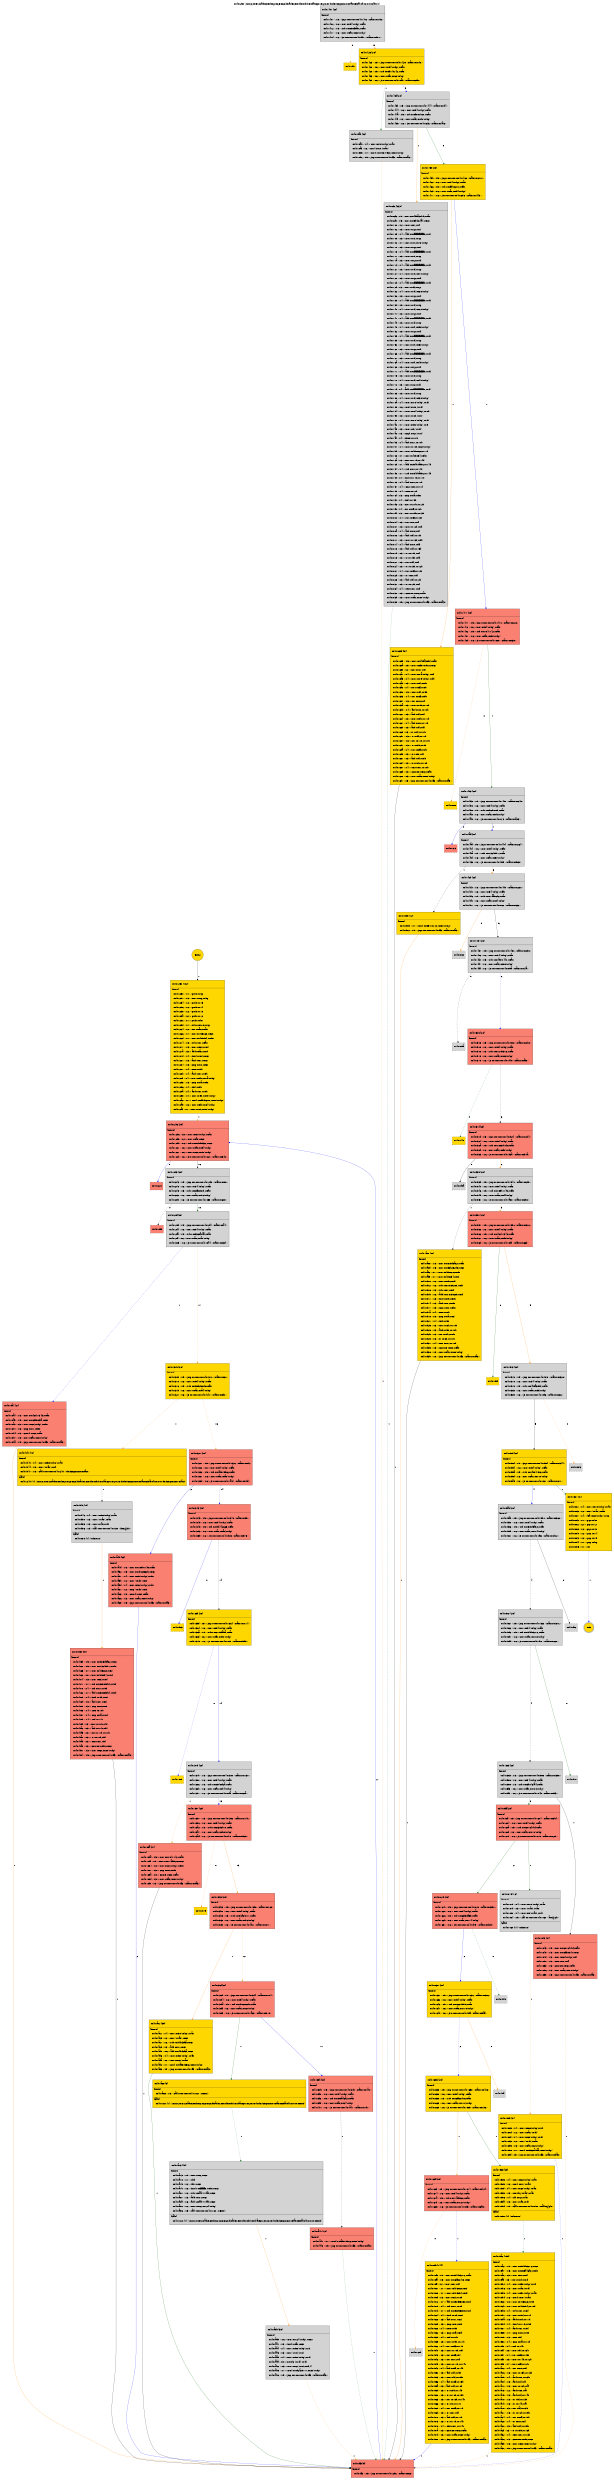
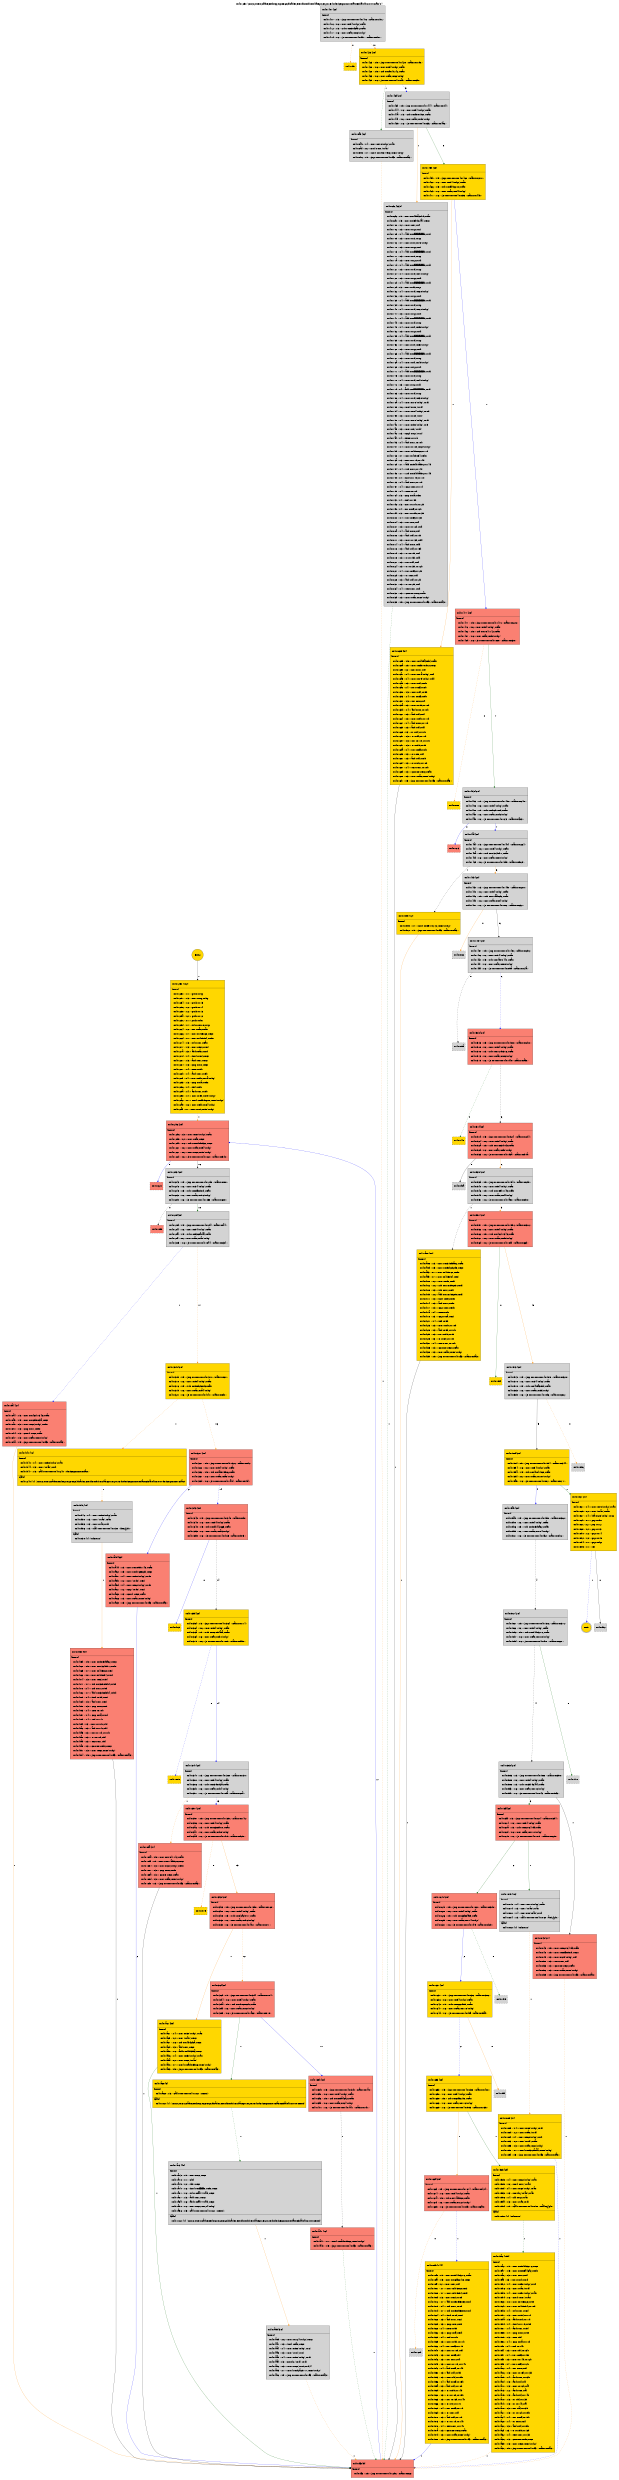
edge "0x401b40 [12]" -> "0x401b4c [15]": color black -> darkorange
edge "0x4015ab [28]" -> "0x401f52": now "0x401ec1 [21]" -> "0x401f52"
